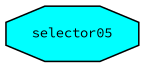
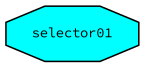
node "selector05": label "selector05" -> "selector01"
